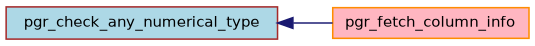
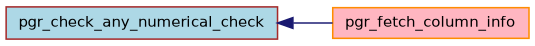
node "pgr_check_any_numerical_type": label "pgr_check_any_numerical_type" -> "pgr_check_any_numerical_check"
